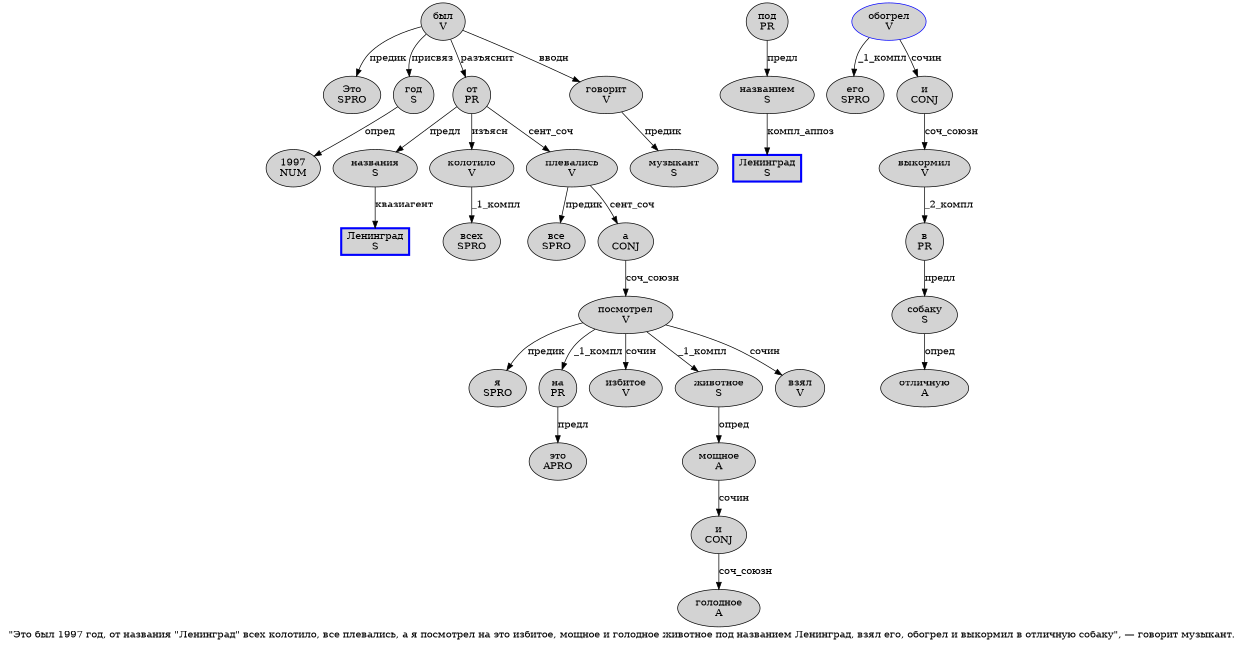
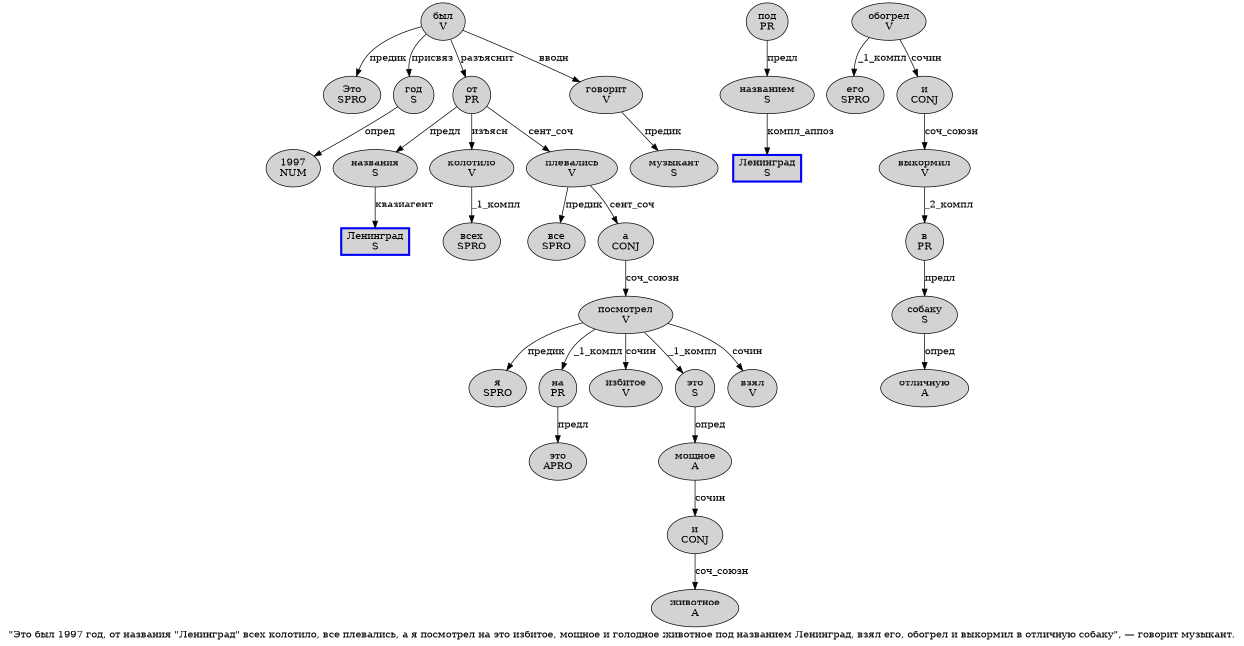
node "обогрел V": color blue -> black
node "животное S": label "животное S" -> "это S"
node "голодное A": label "голодное A" -> "животное A"
